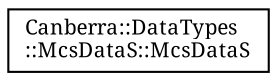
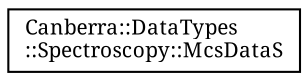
node "Canberra::DataTypes ::McsDataS::McsDataS": label "Canberra::DataTypes ::McsDataS::McsDataS" -> "Canberra::DataTypes ::Spectroscopy::McsDataS"
